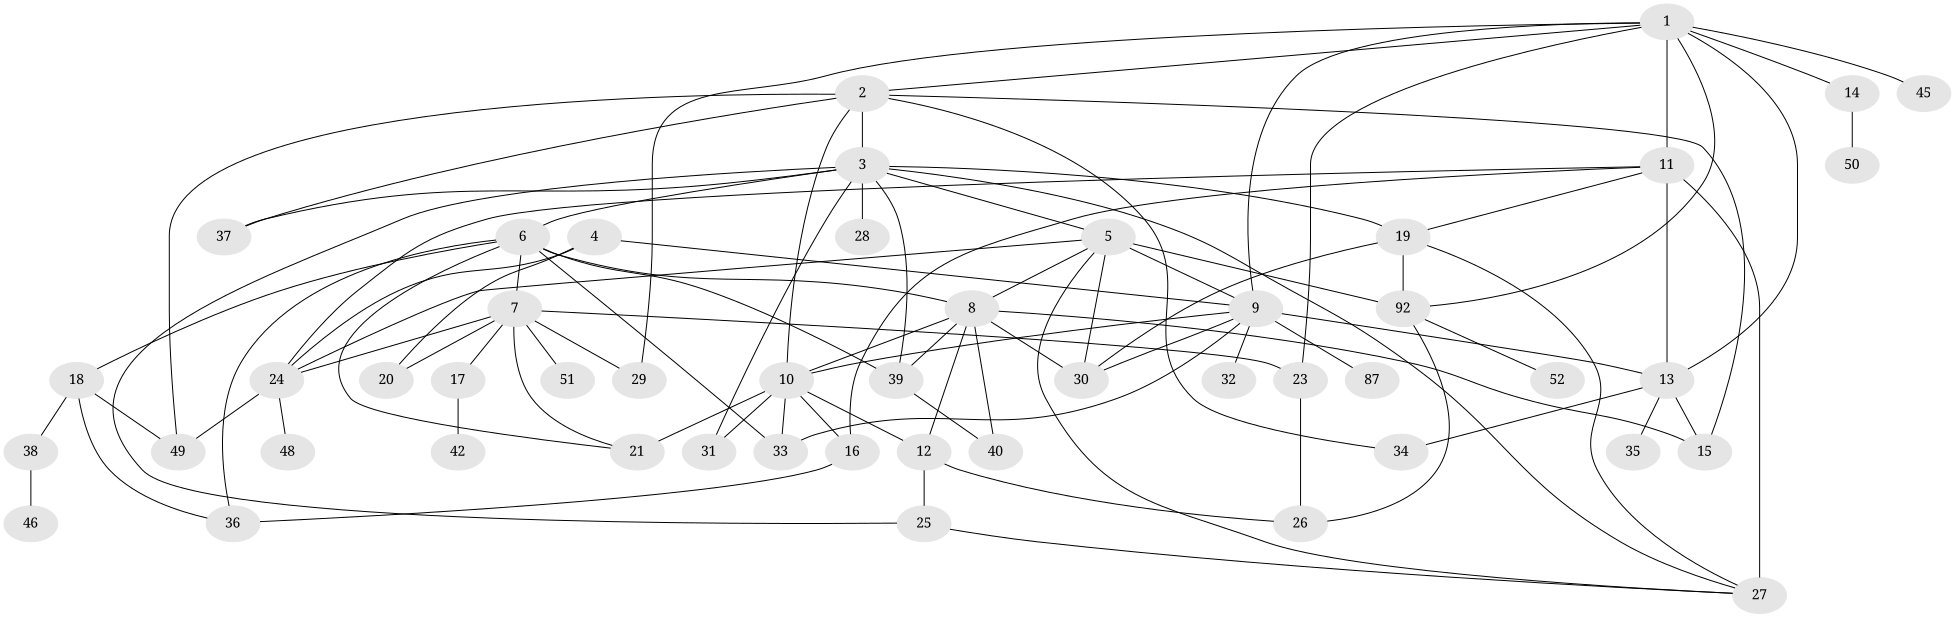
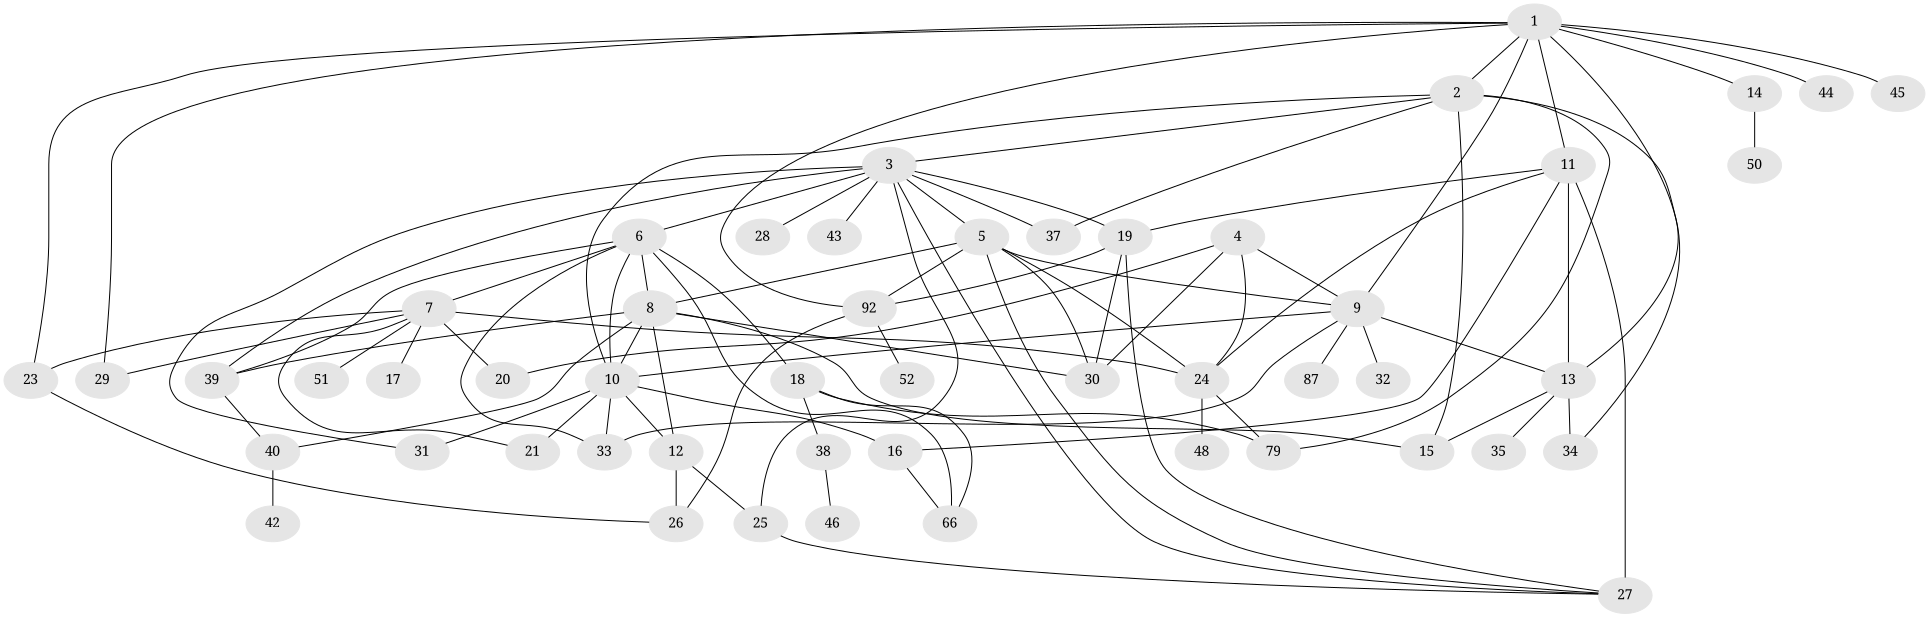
node "44": added
node "43": added
edge "9" -- "30": now "4" -- "30"
edge "6" -- "21": now "6" -- "10"
edge "17" -- "42": now "40" -- "42"
node "49": label "49" -> "79"
node "36": label "36" -> "66"
